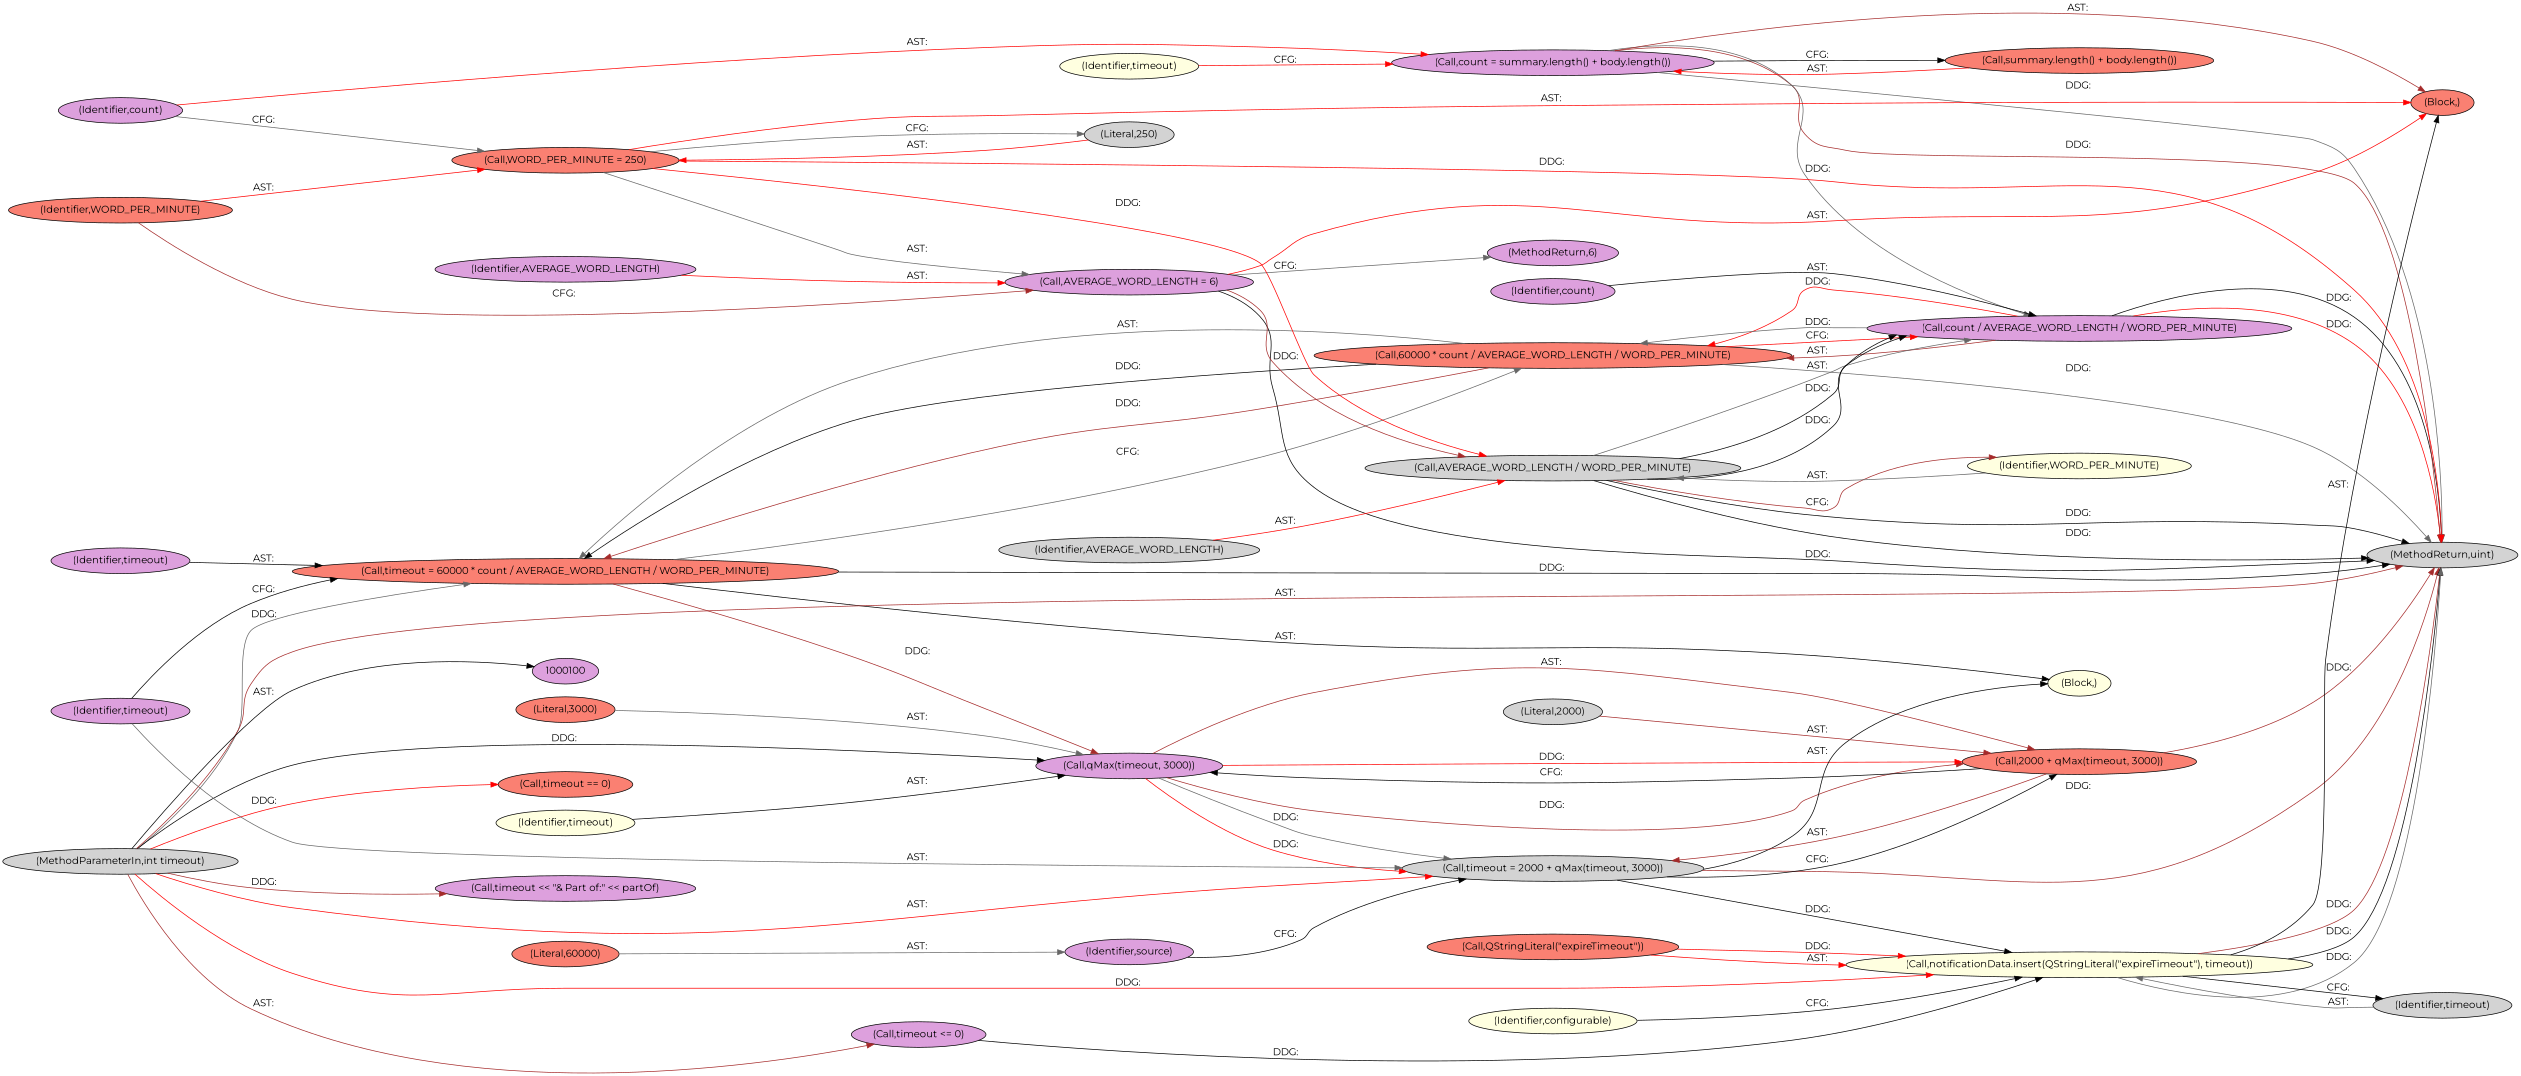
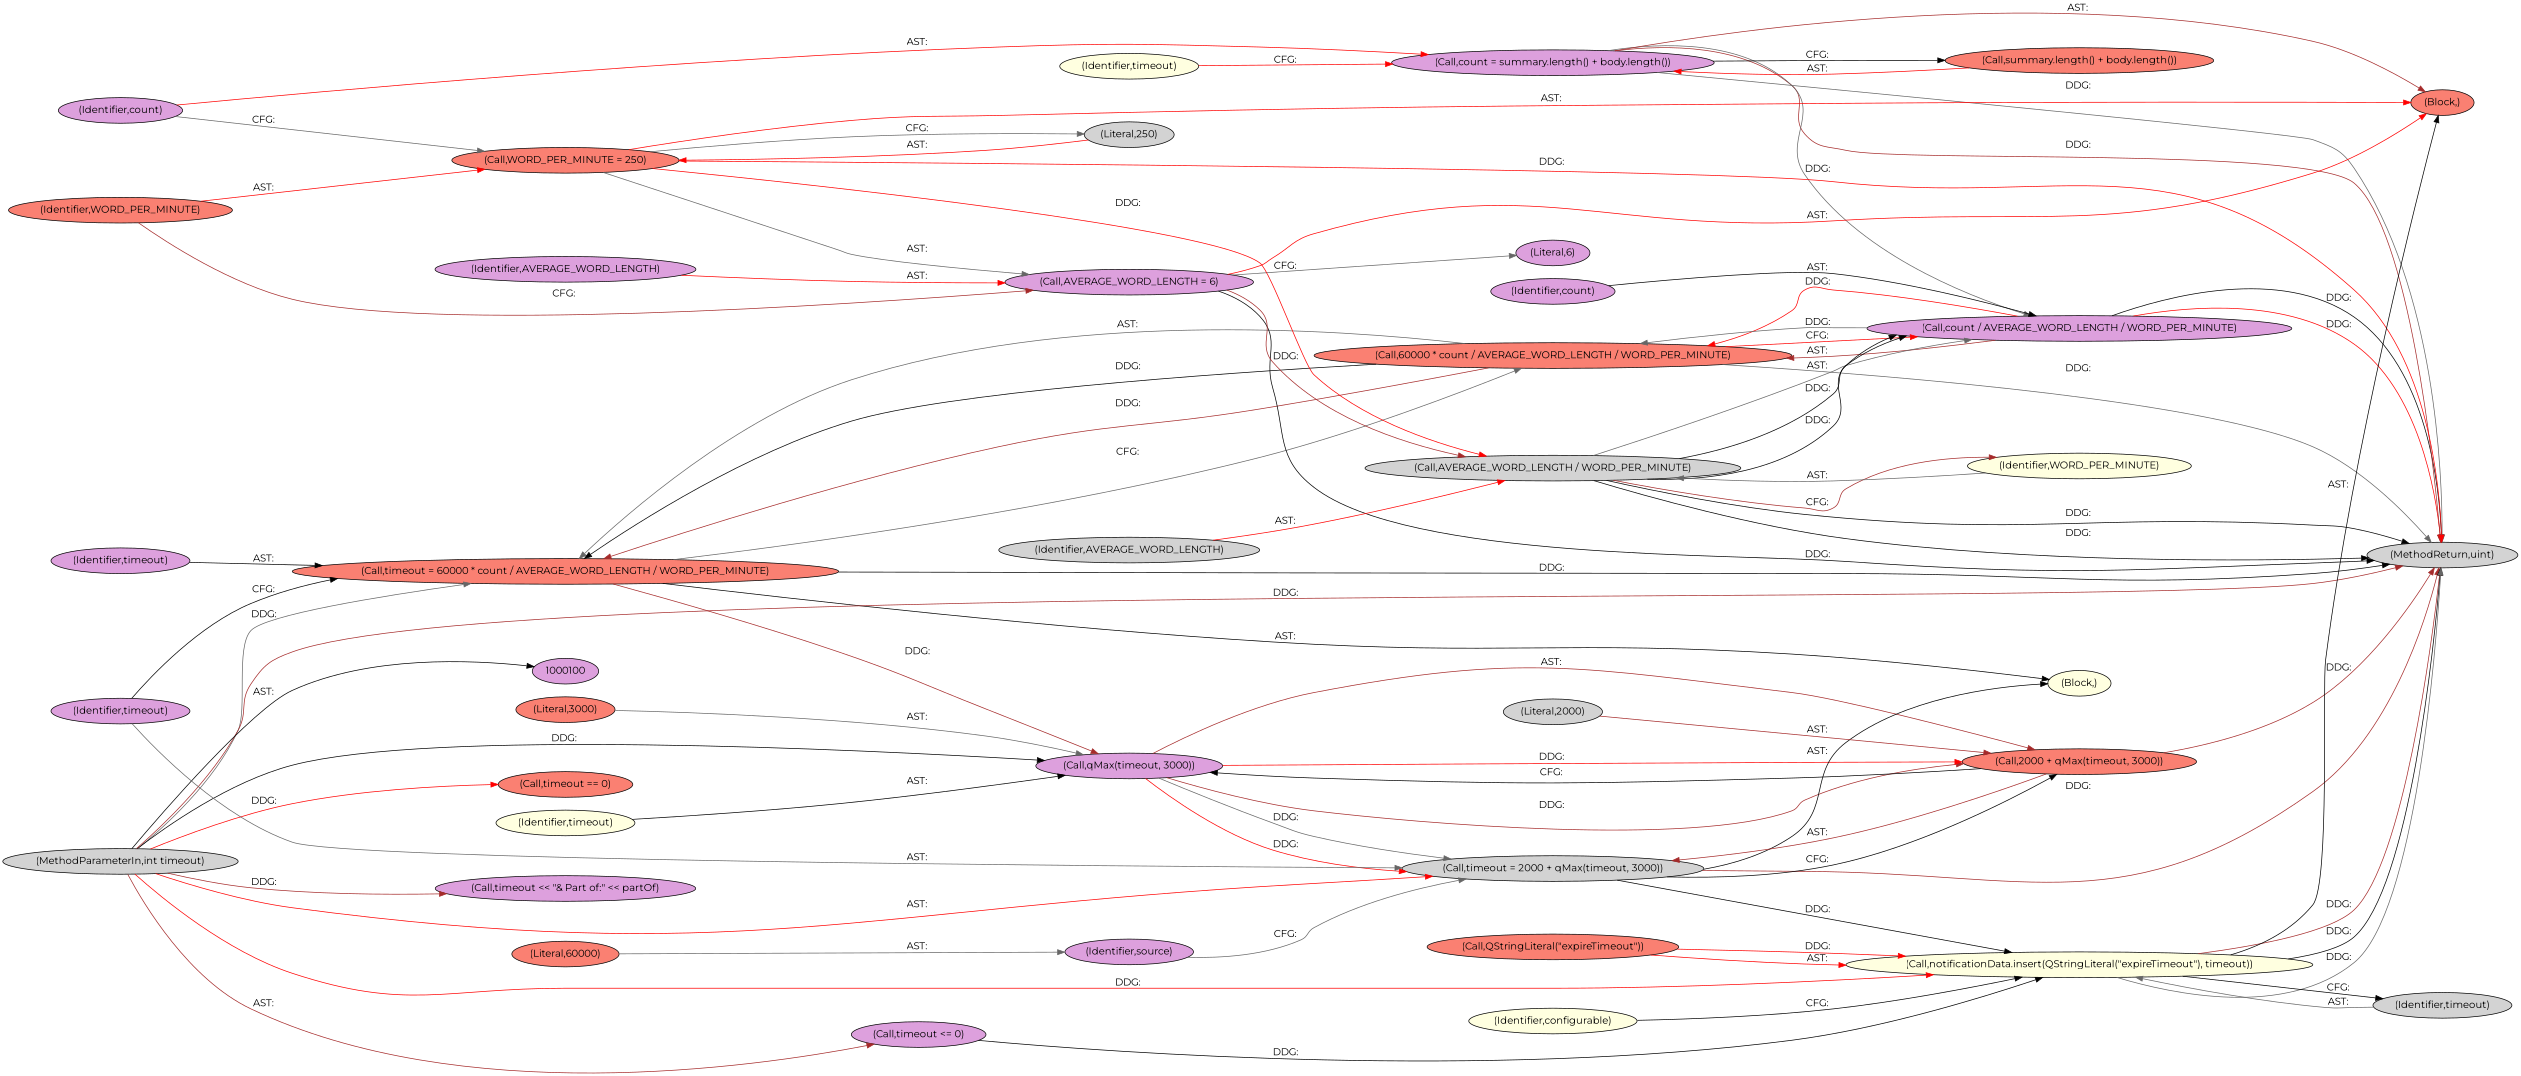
node "(MethodReturn,6)": label "(MethodReturn,6)" -> "(Literal,6)"
edge "(MethodParameterIn,int timeout)" -> "(MethodReturn,uint)": label "AST: " -> "DDG: "
edge "(Identifier,source)" -> "(Call,timeout = 2000 + qMax(timeout, 3000))": color black -> gray40
